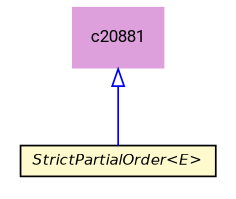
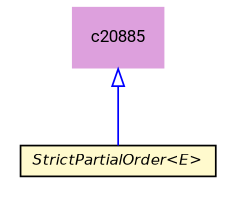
node "c20881": label "c20881" -> "c20885"
